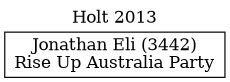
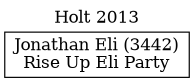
node "Jonathan Eli (3442) Rise Up Australia Party": label "Jonathan Eli (3442) Rise Up Australia Party" -> "Jonathan Eli (3442) Rise Up Eli Party"
